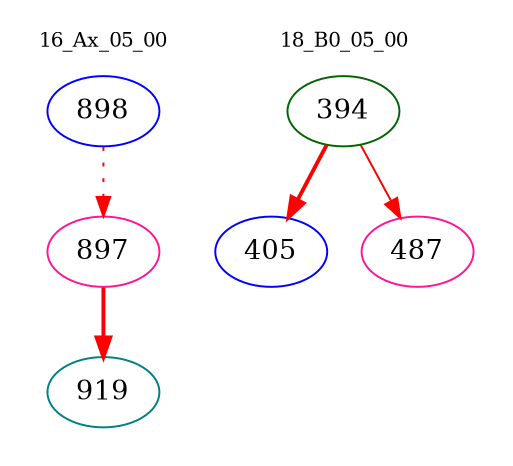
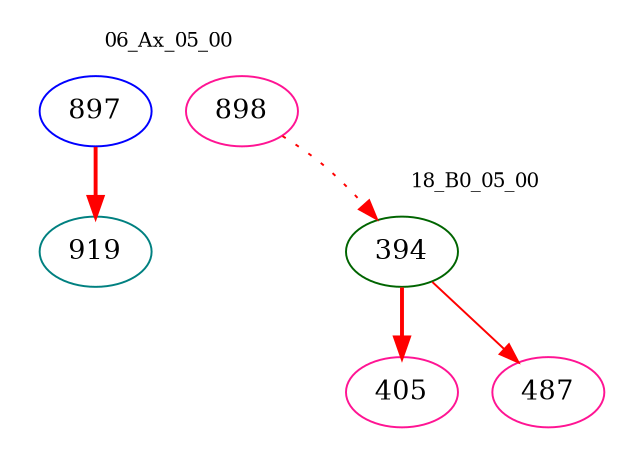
cluster "16_Ax_05_00": label "16_Ax_05_00" -> "06_Ax_05_00"
node "898": color blue -> deeppink
edge "898" -> "897": now "898" -> "394"
node "897": color deeppink -> blue
node "405": color blue -> deeppink
